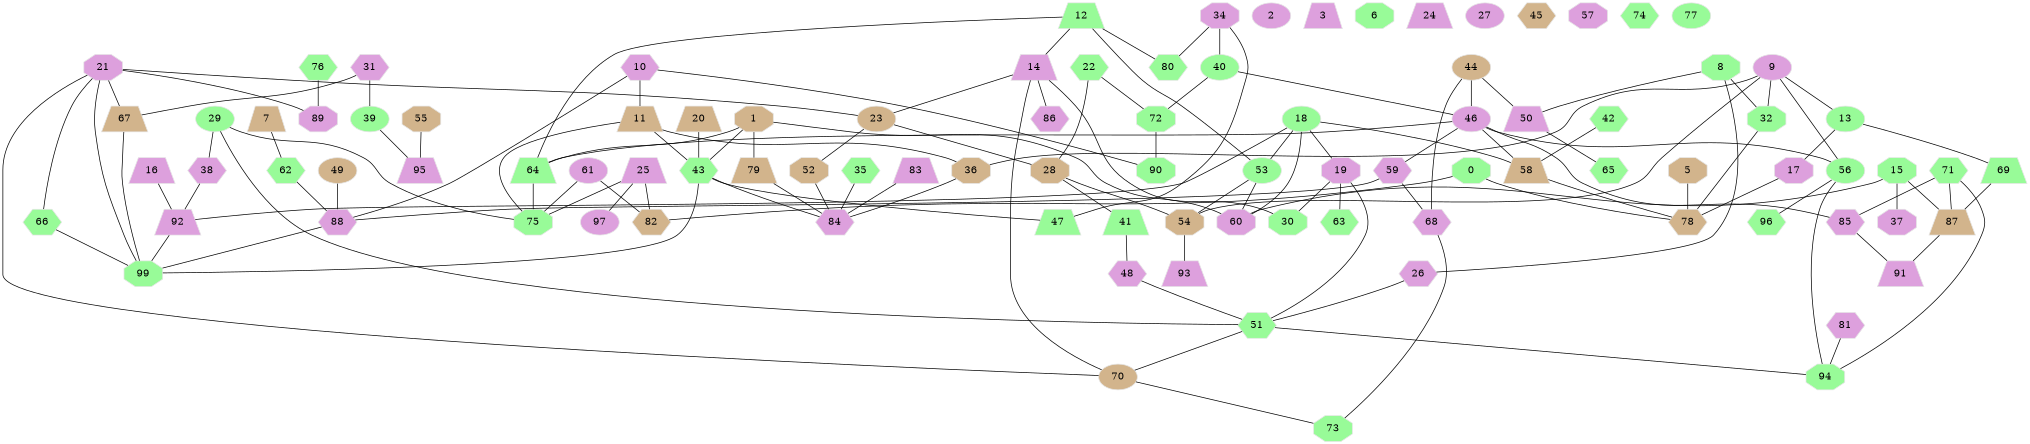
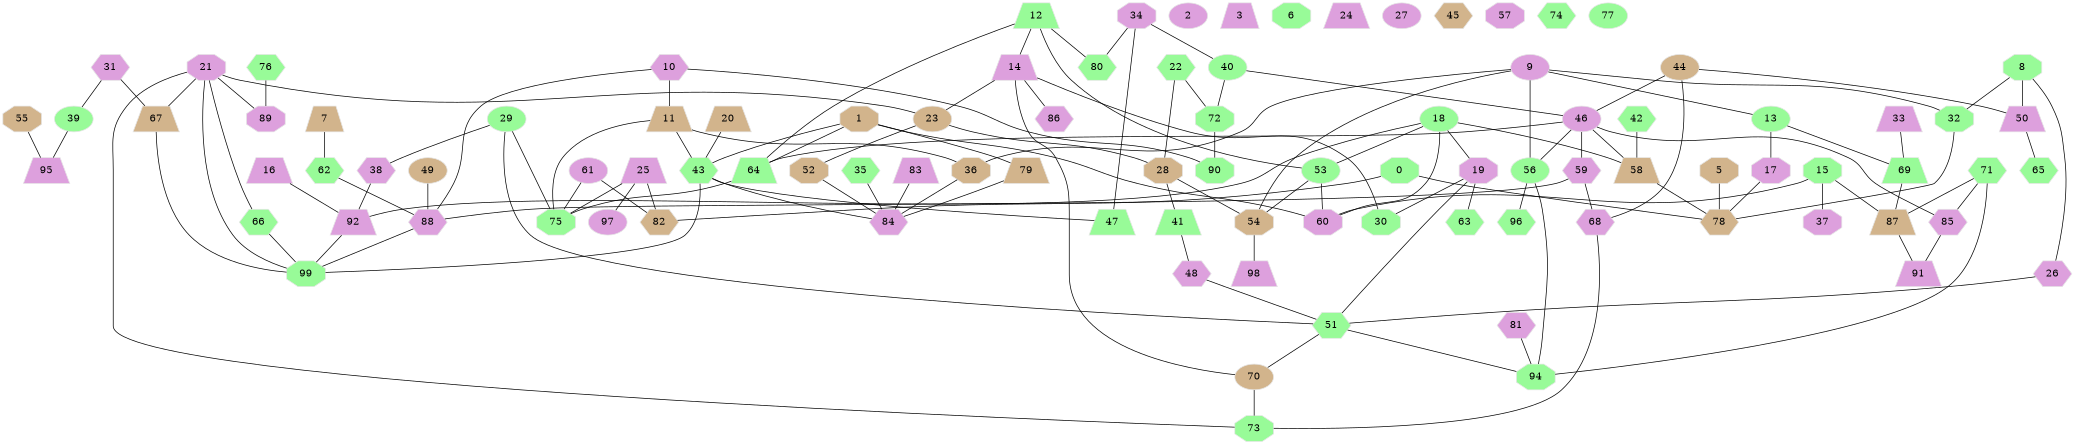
node "33": added
node "93": label "93" -> "98"
edge "21" -- "70": now "21" -- "73"
